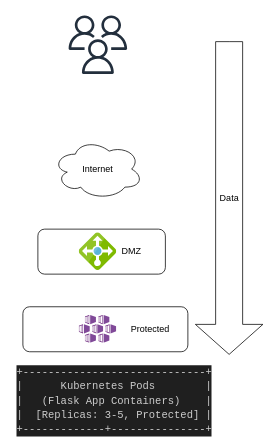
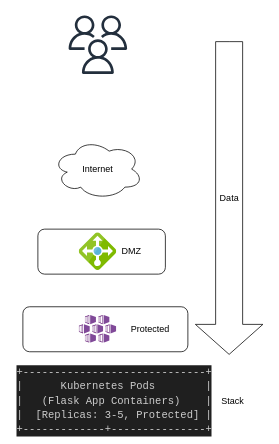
node "Stack": added
